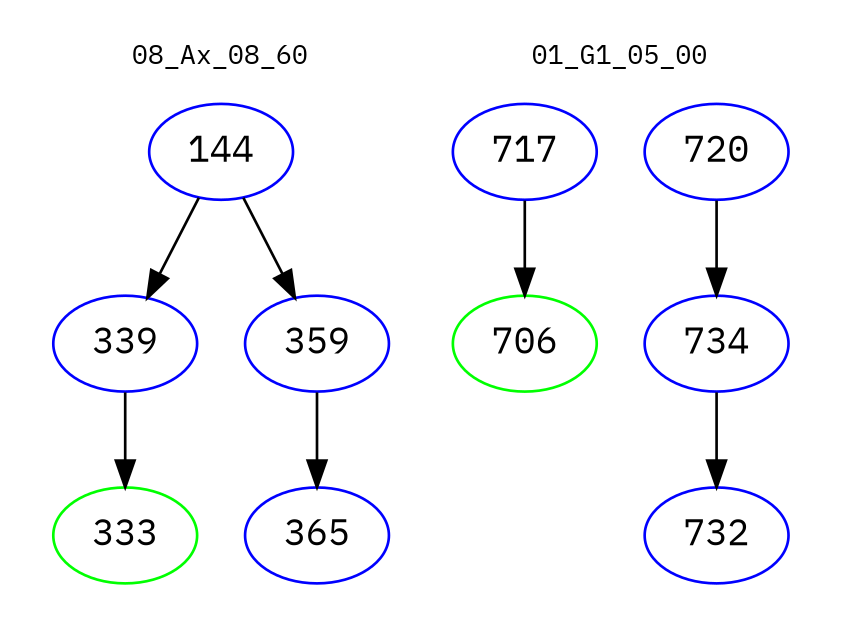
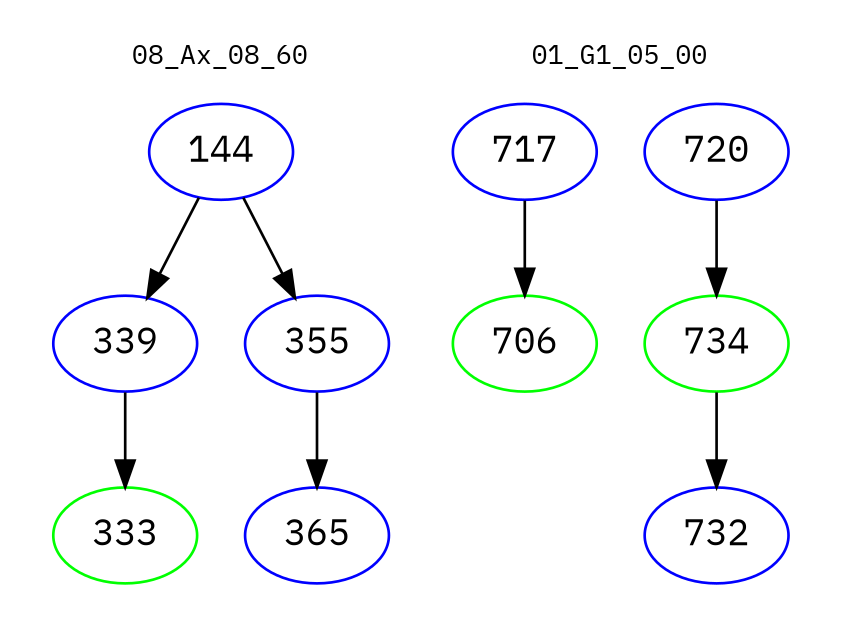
node "359": label "359" -> "355"
node "734": color blue -> green
